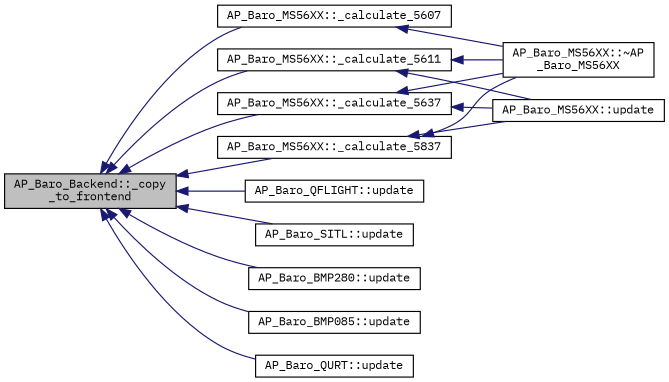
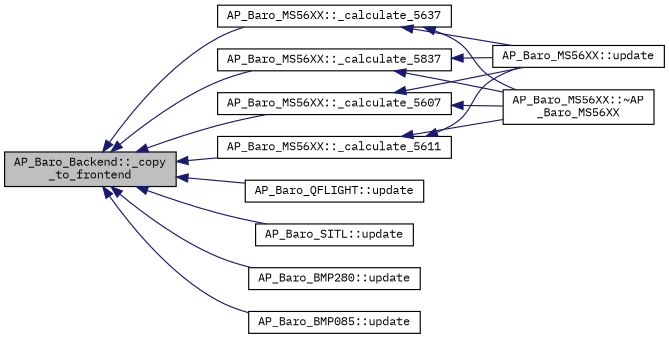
edge "AP_Baro_MS56XX::update" -> "AP_Baro_MS56XX::_calculate_5607": added
node "AP_Baro_QURT::update": removed
